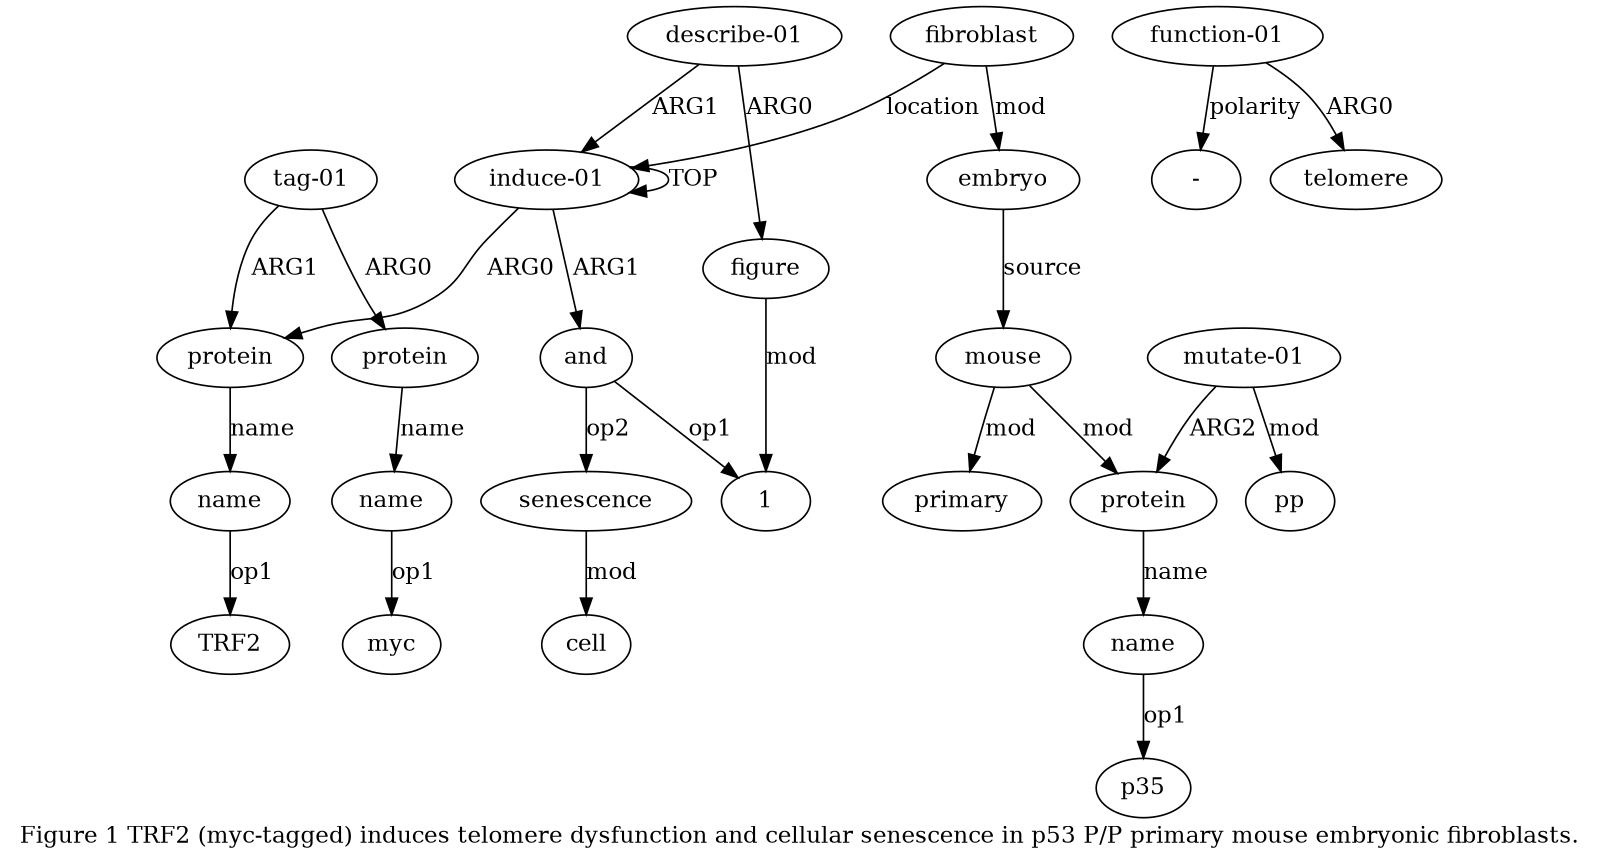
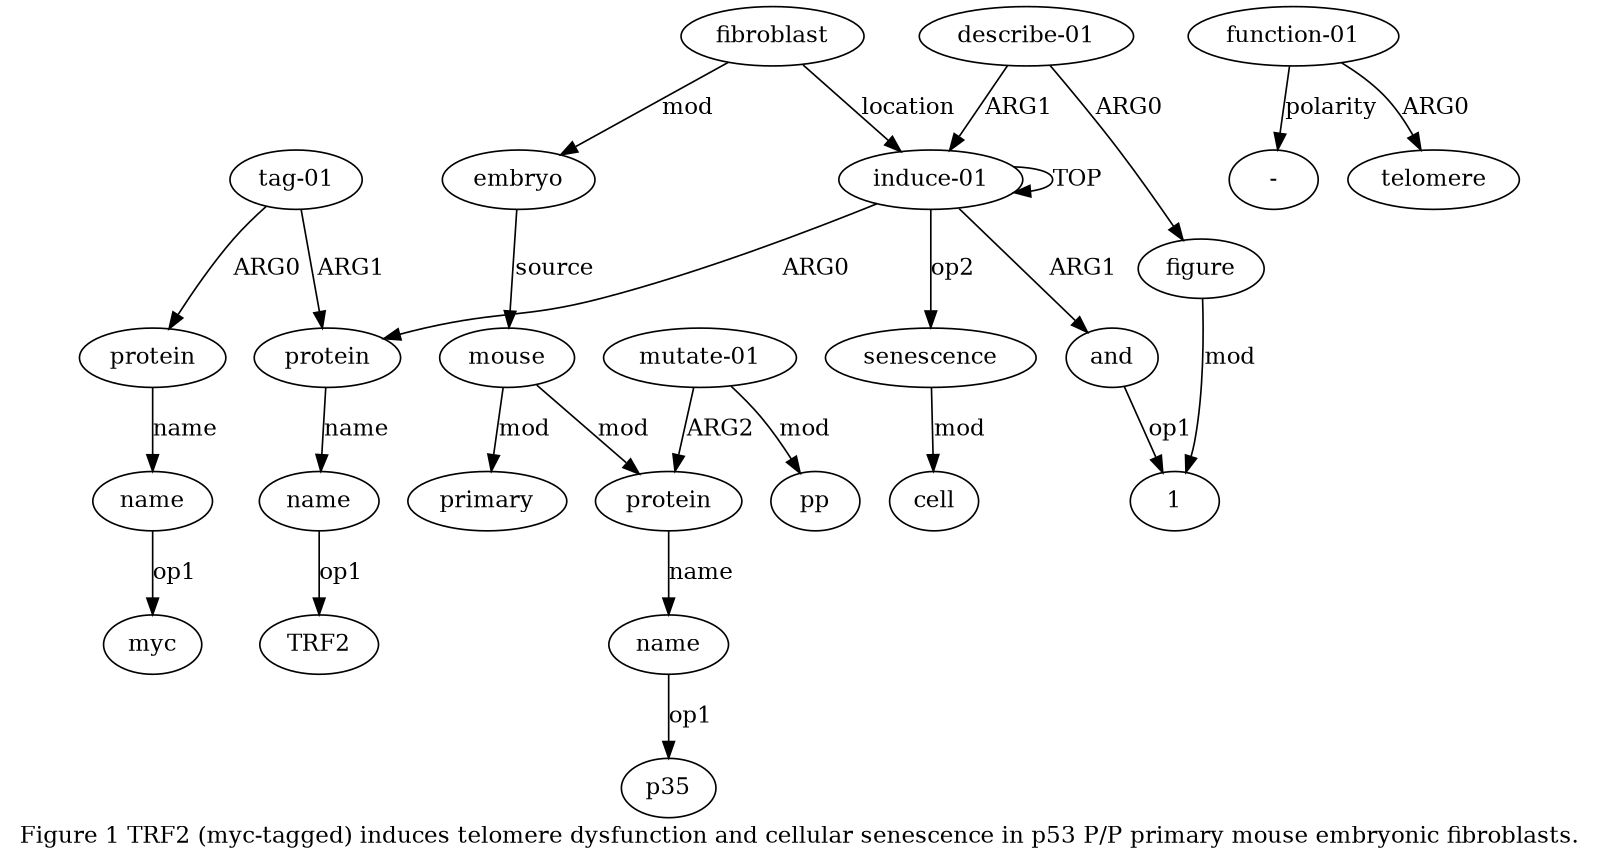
edge "and" -> "senescence": now "induce-01" -> "senescence"
